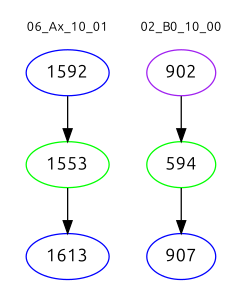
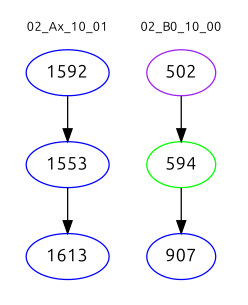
cluster "06_Ax_10_01": label "06_Ax_10_01" -> "02_Ax_10_01"
node "902": label "902" -> "502"
node "1553": color green -> blue
